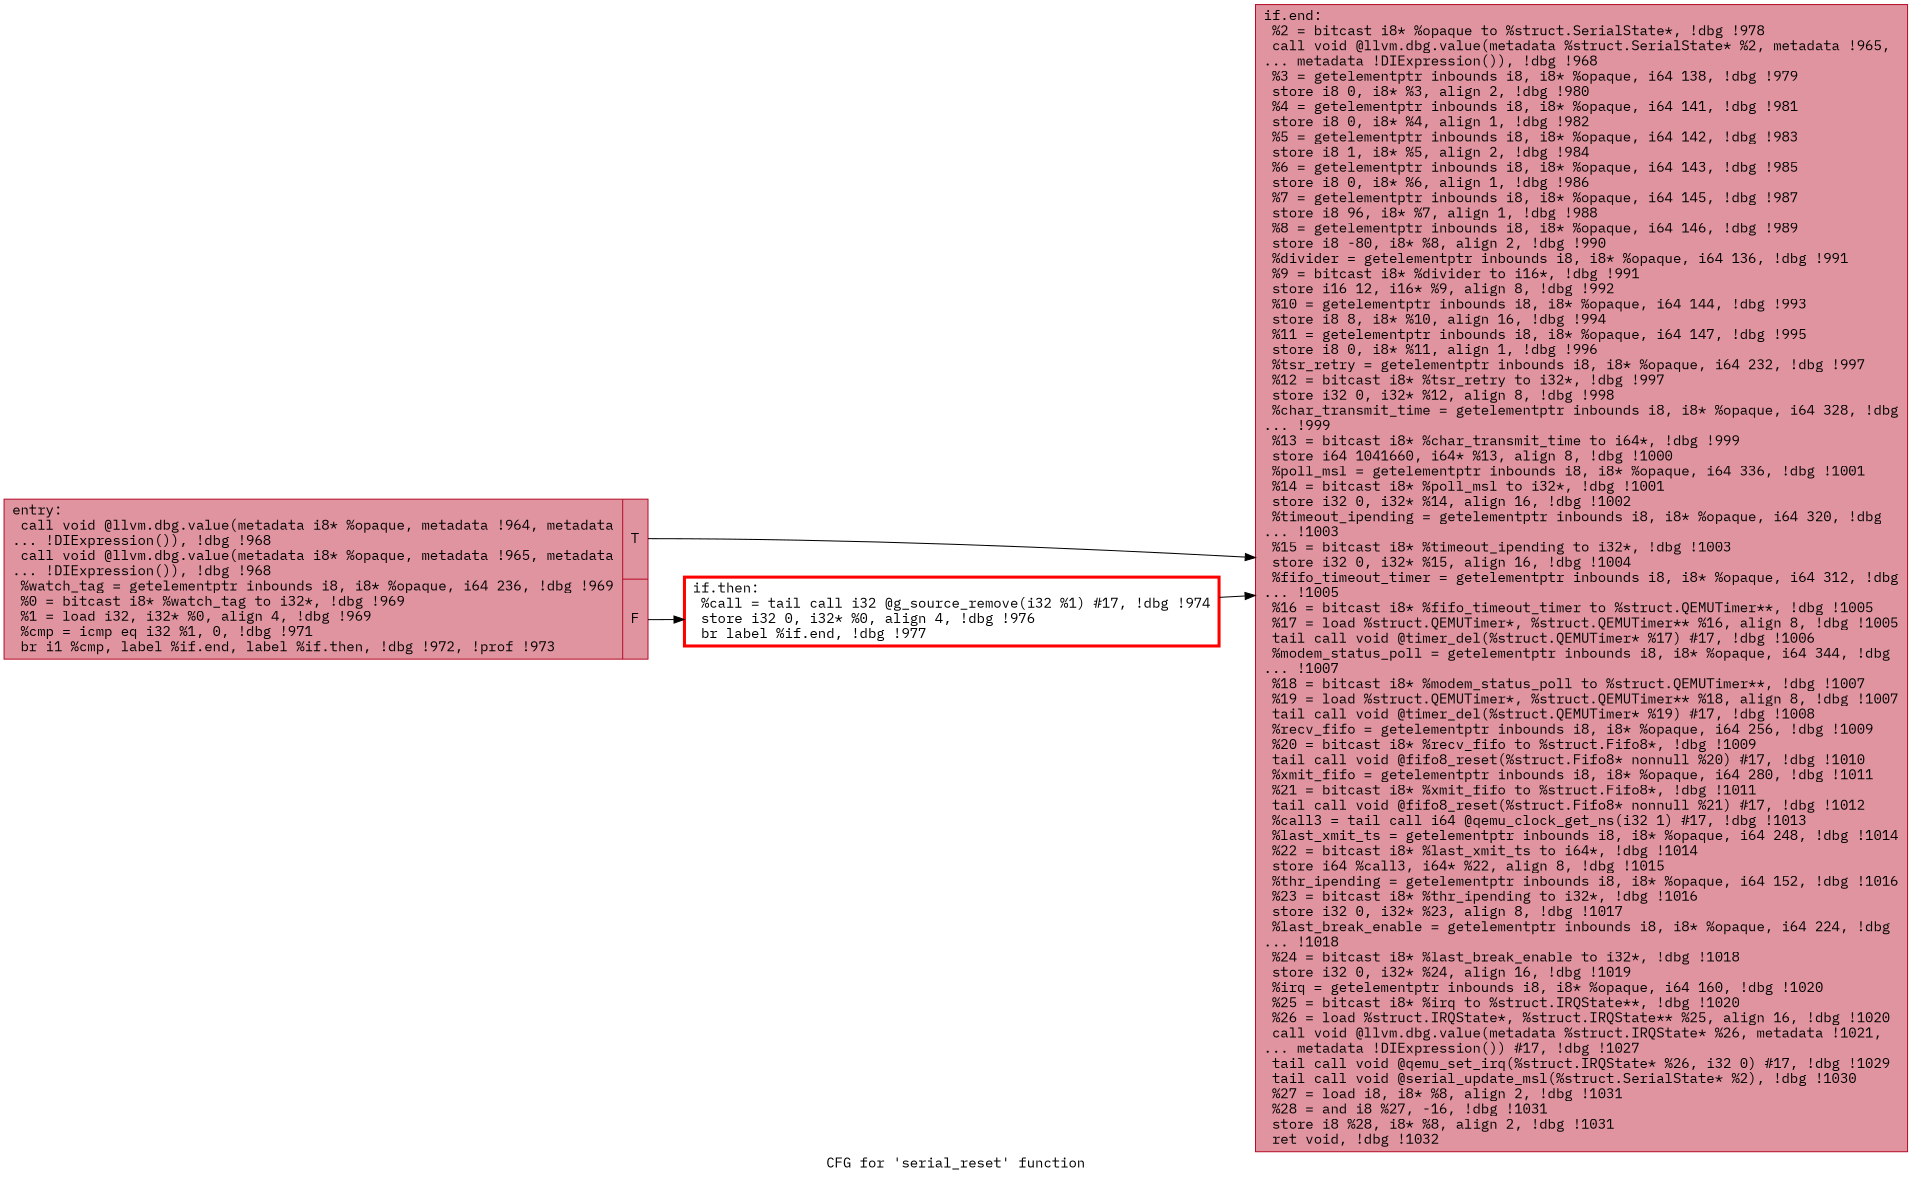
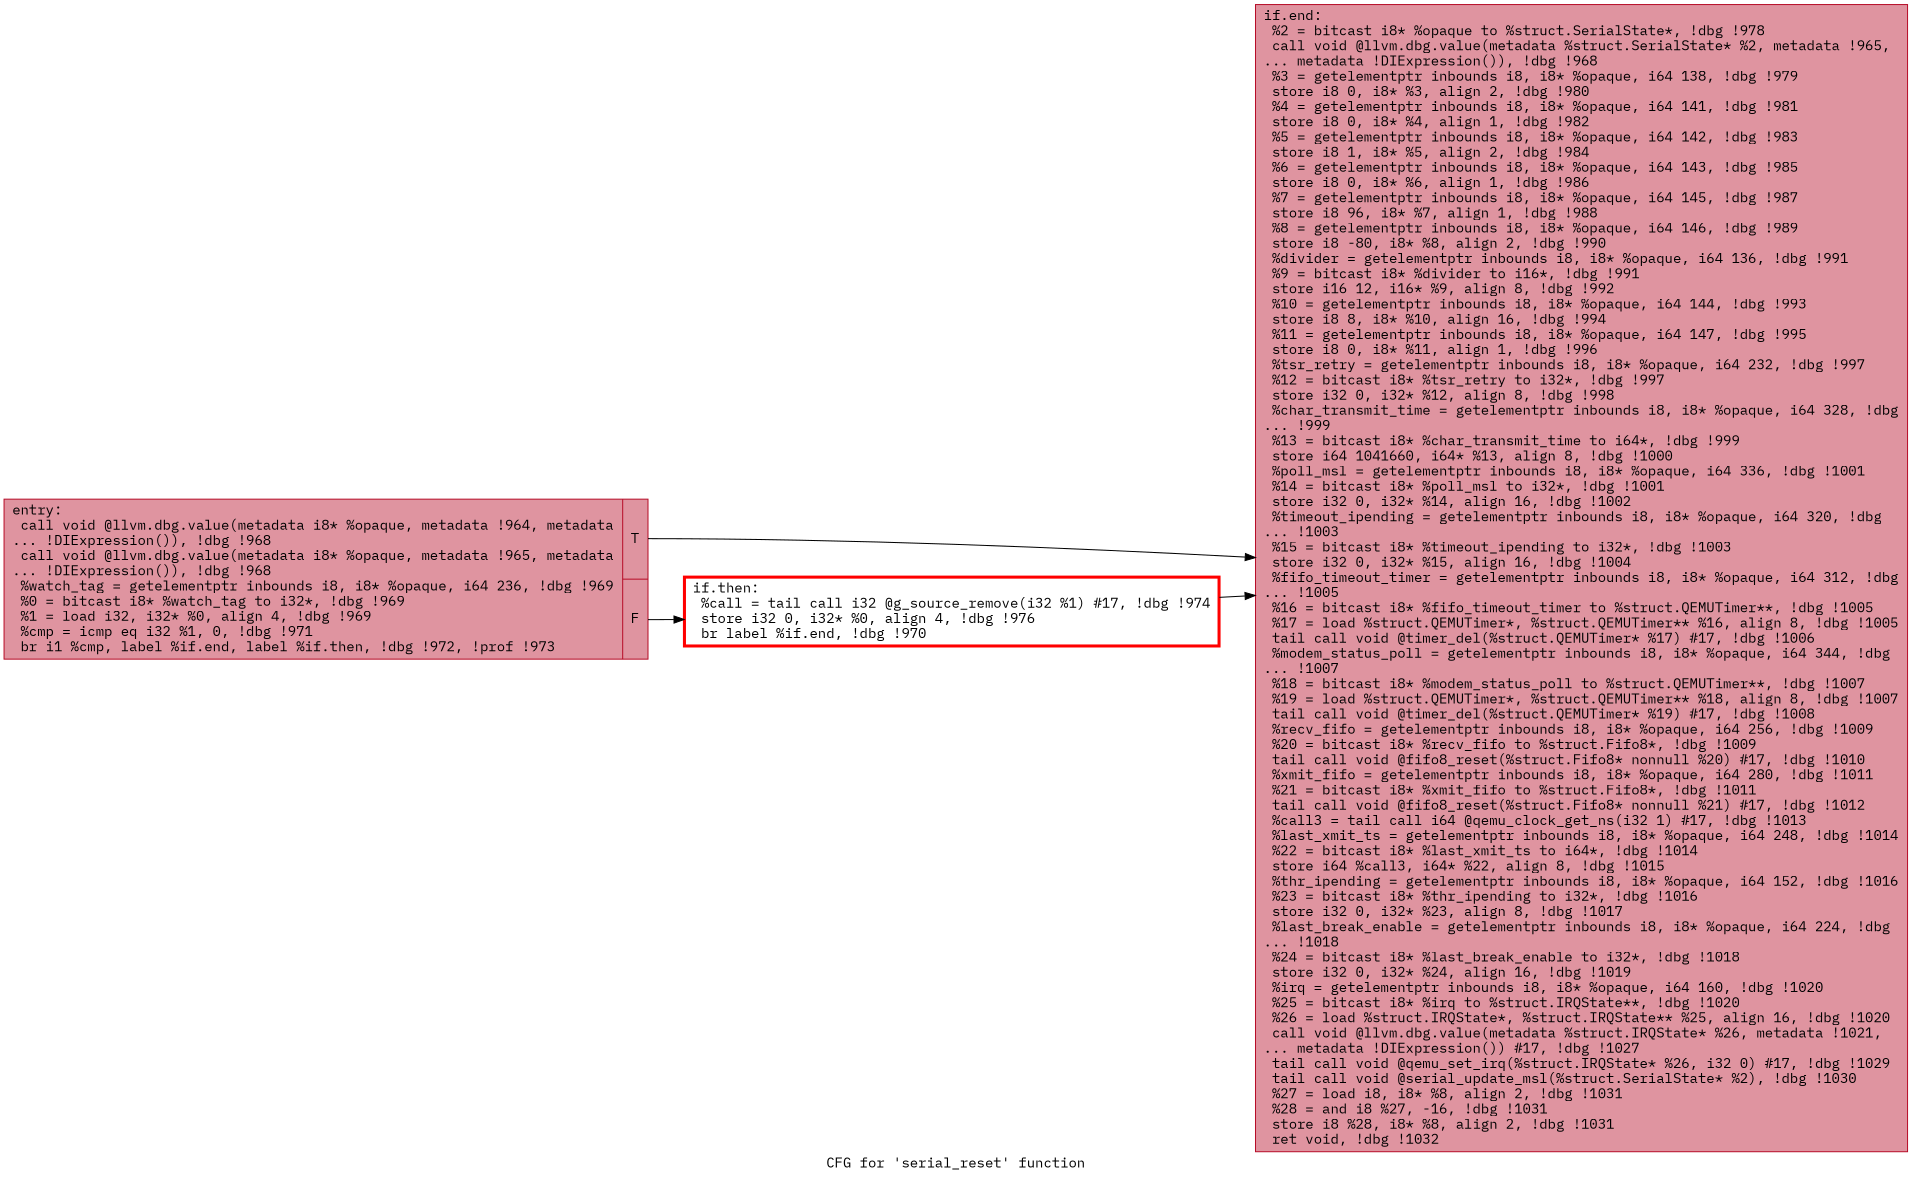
node "if.then:": text "br label %if.end, !dbg !977" -> "br label %if.end, !dbg !970"
